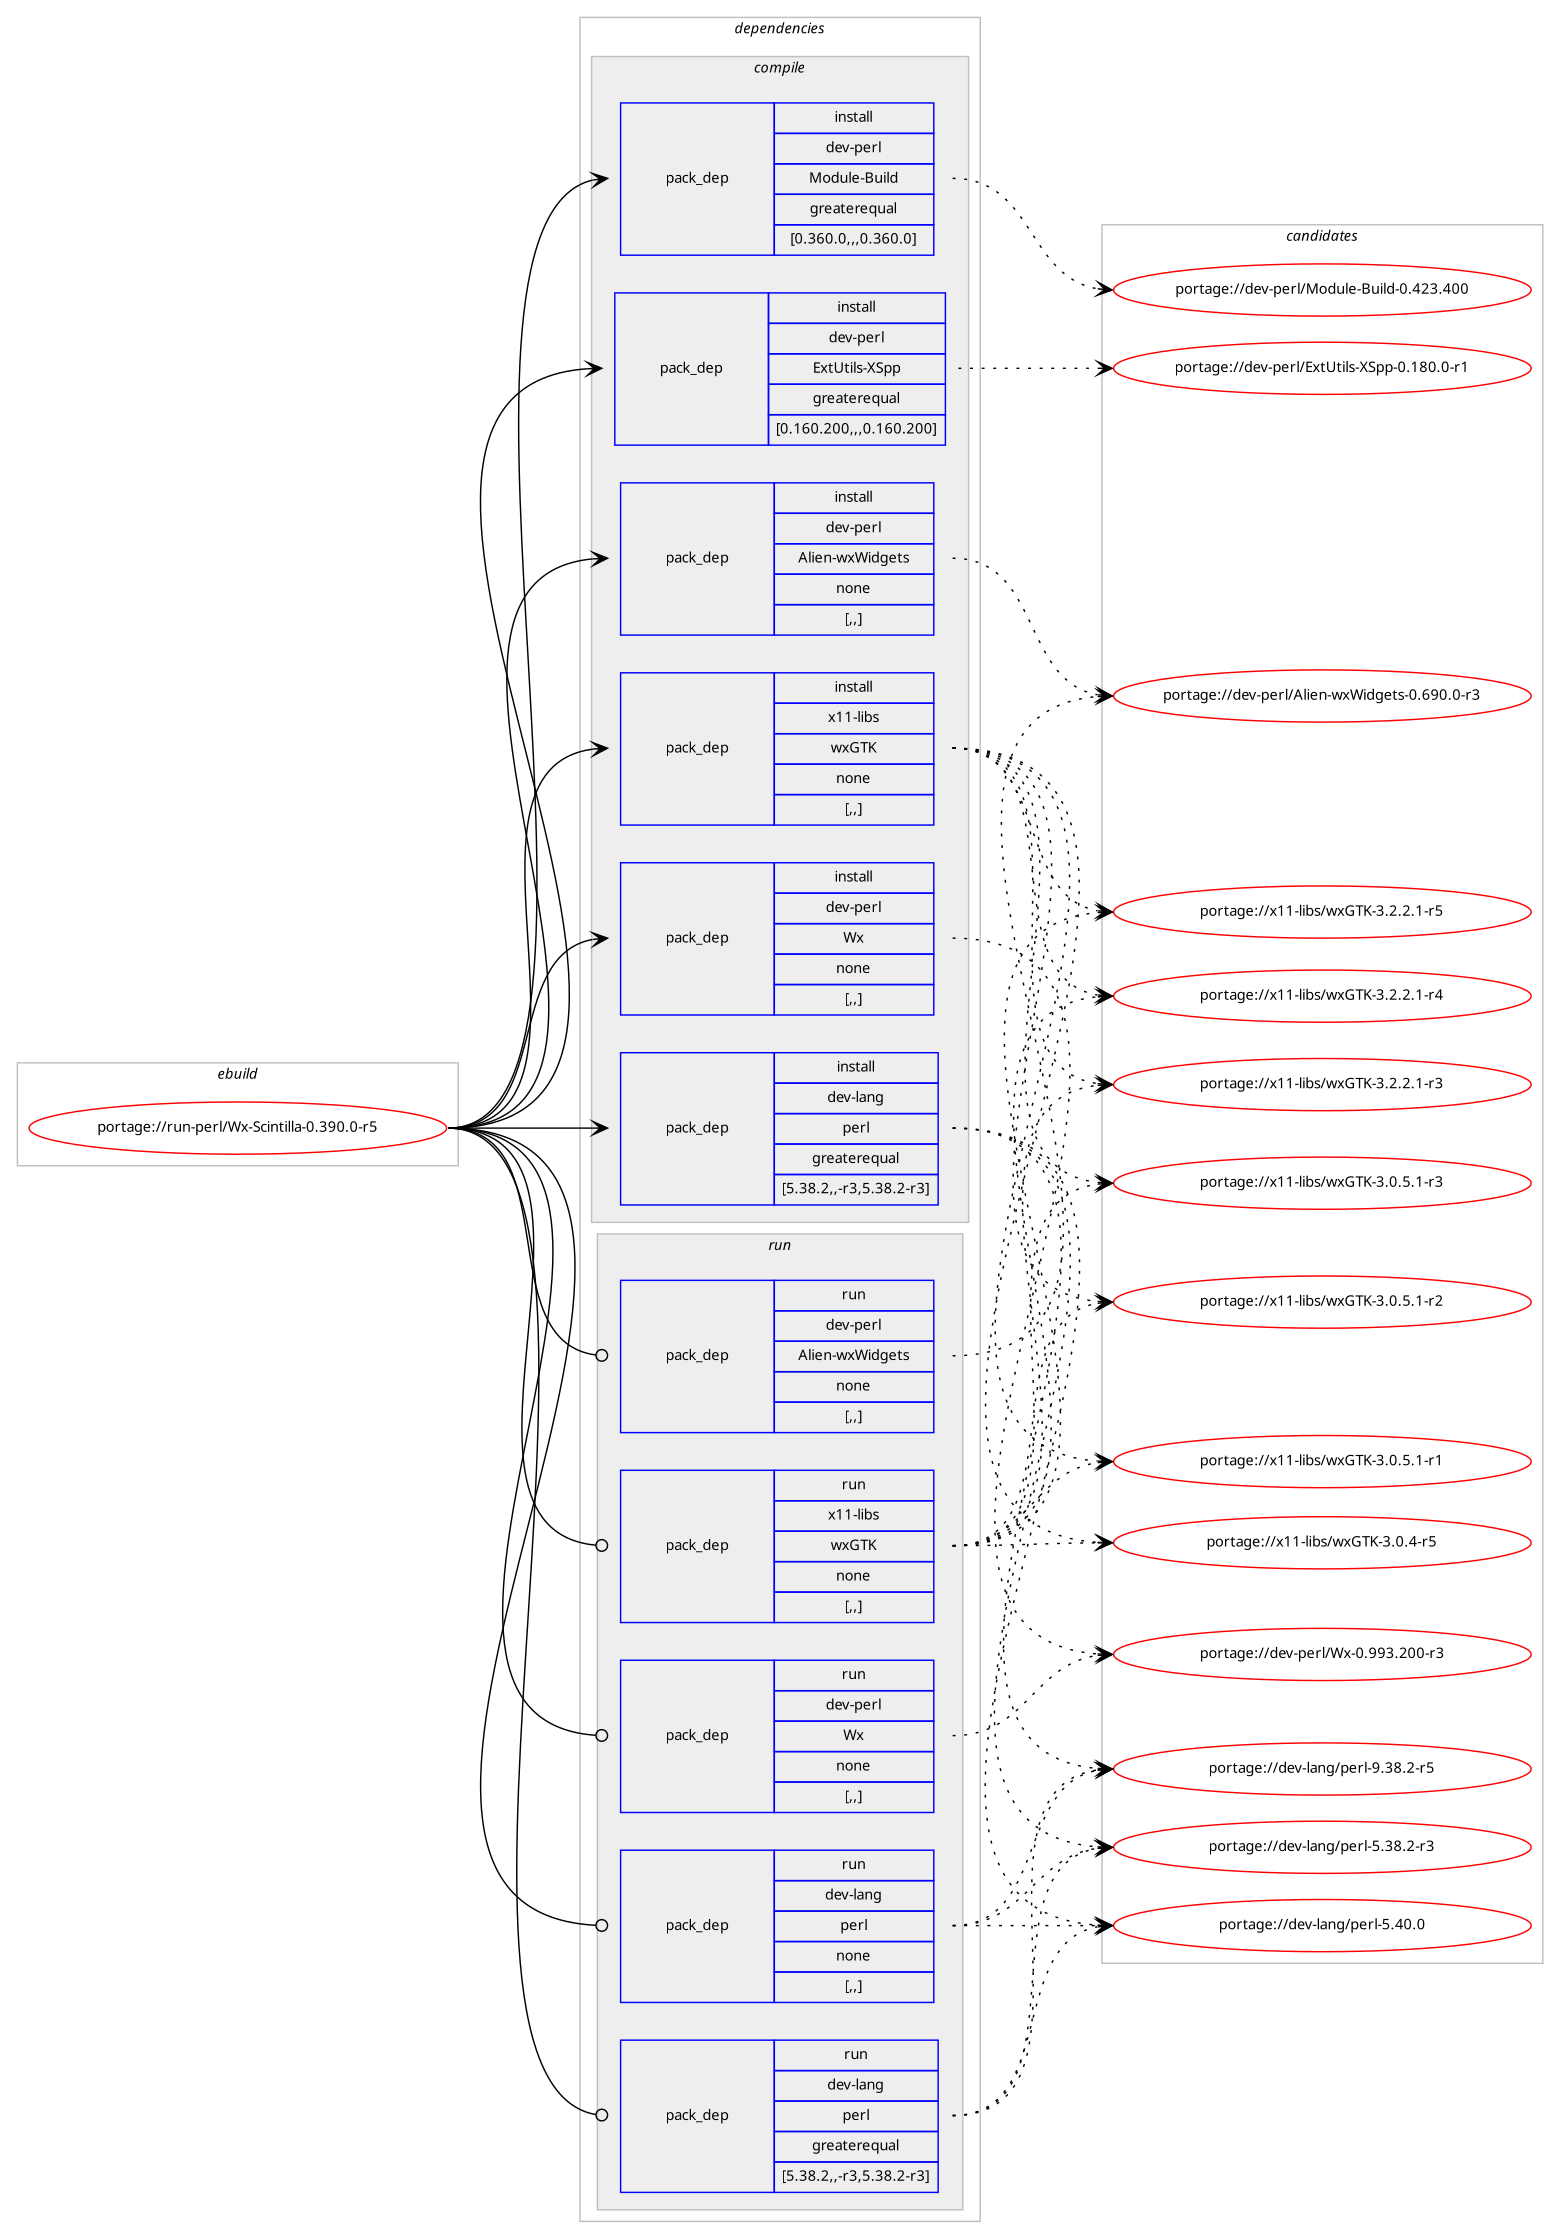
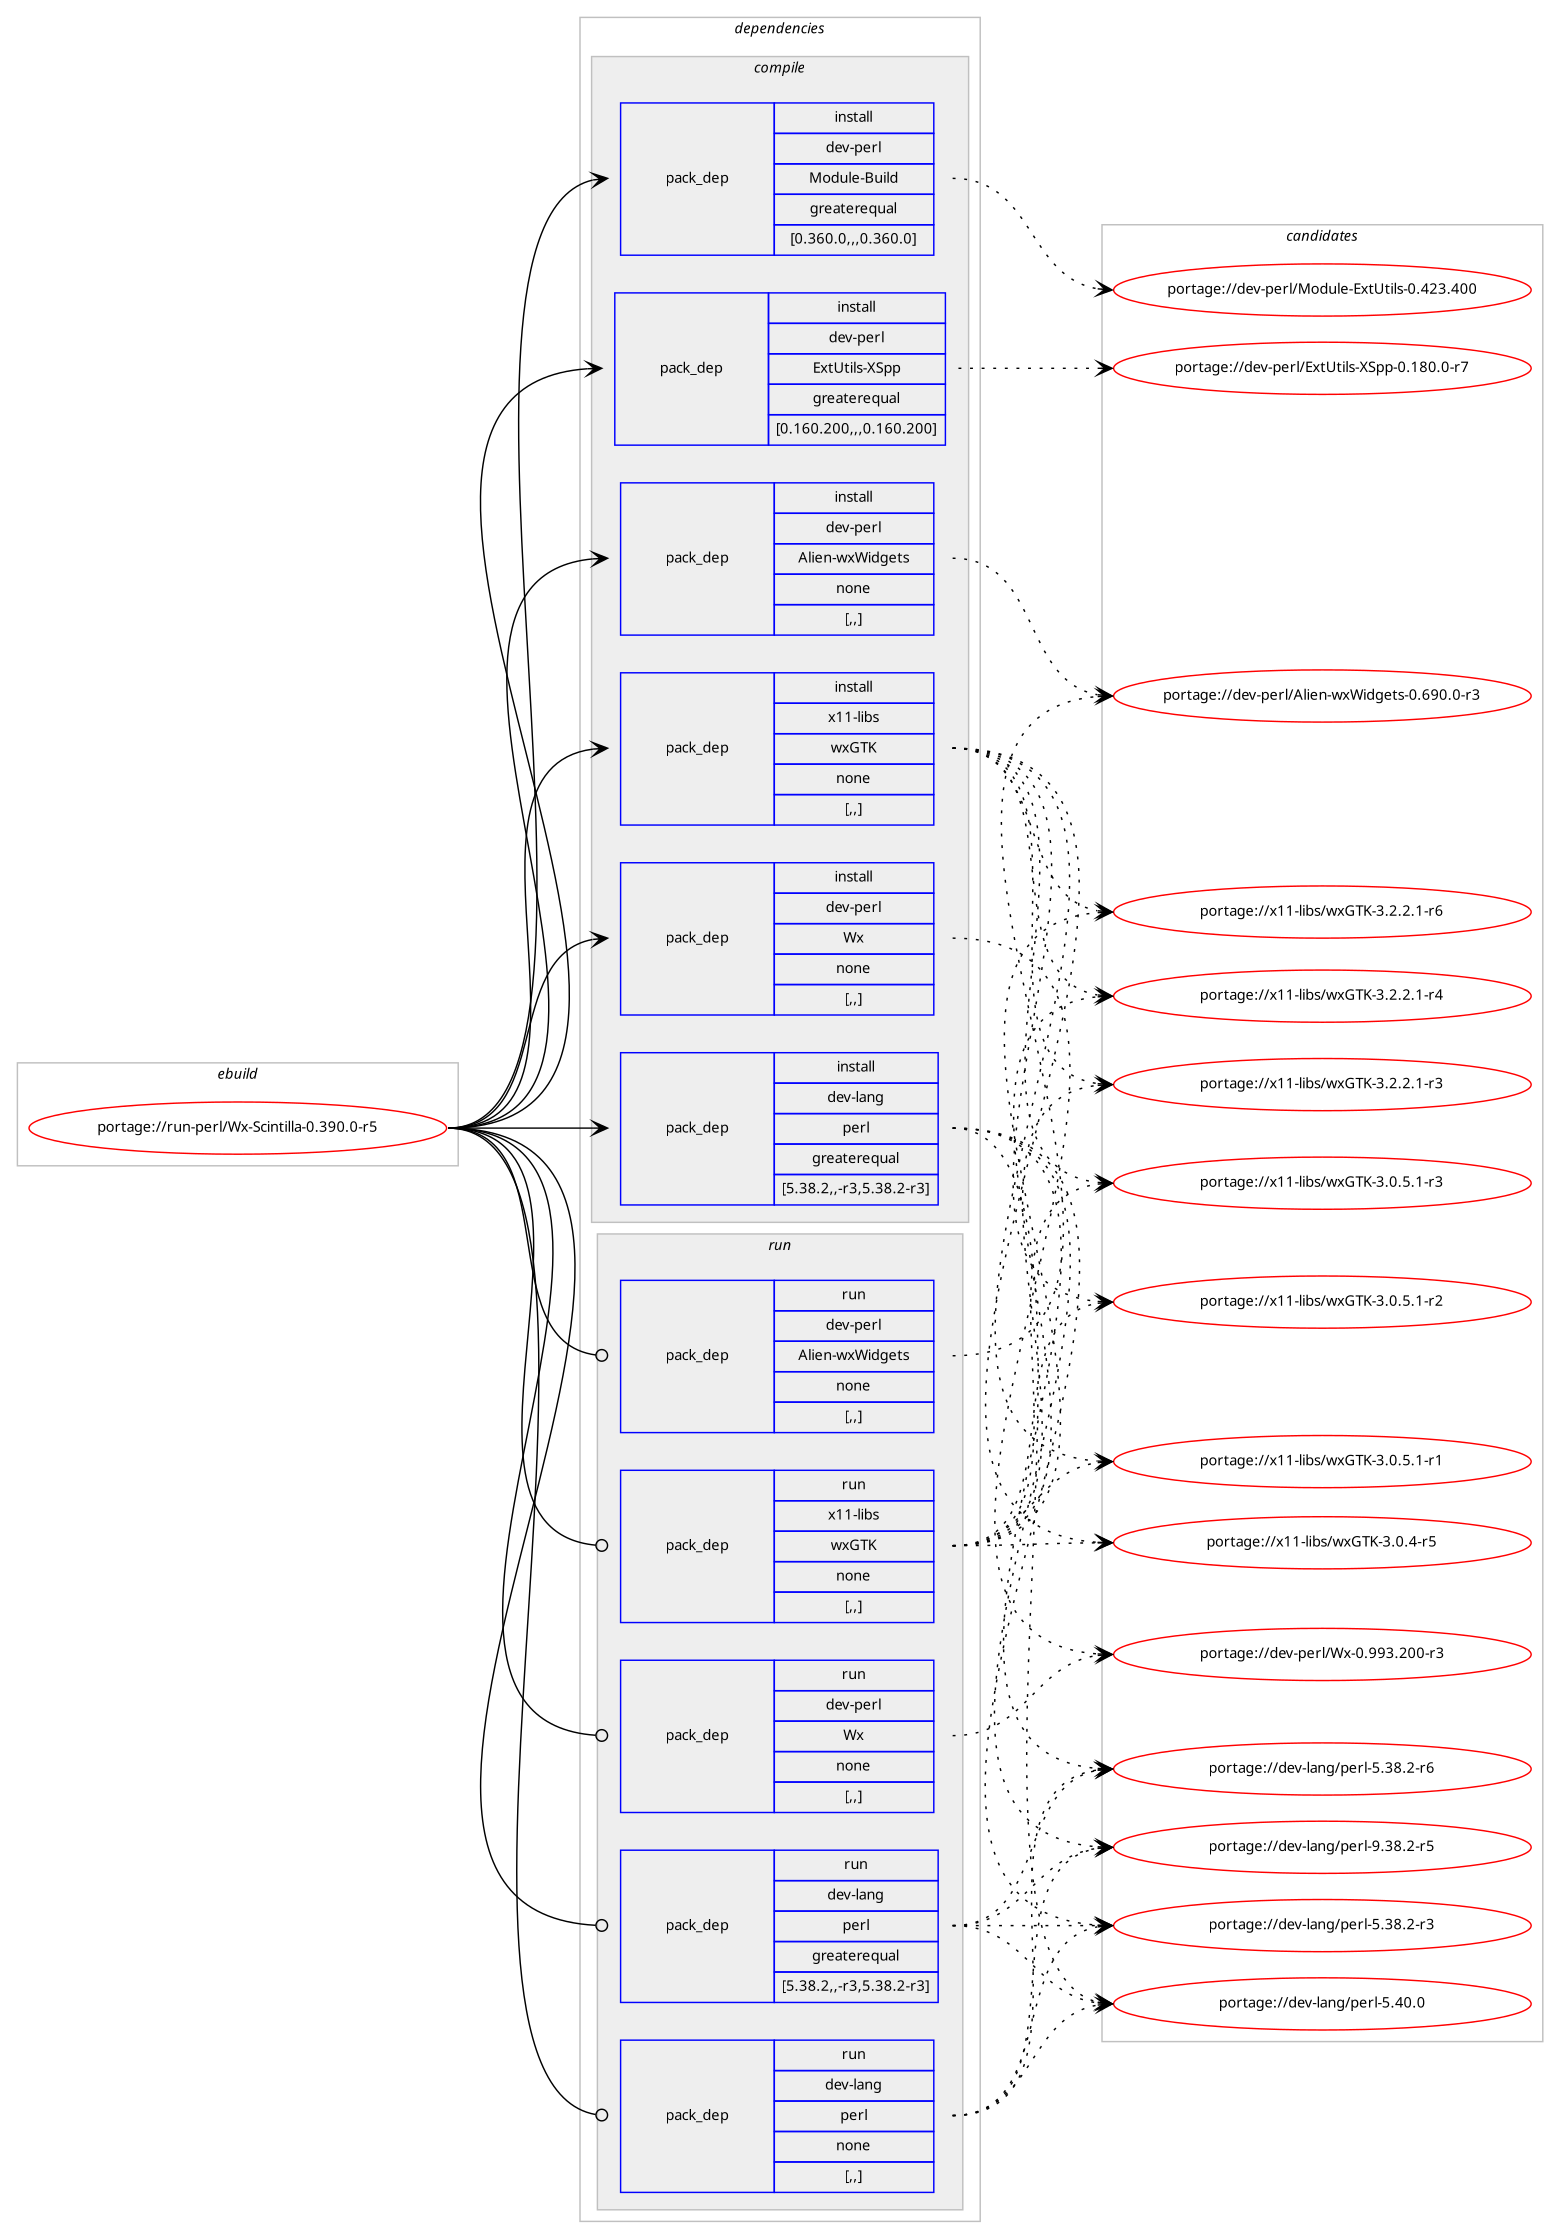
node "portage://dev-perl/Module-Build-0.423.400": label "portage://dev-perl/Module-Build-0.423.400" -> "portage://dev-perl/Module-ExtUtils-0.423.400"
node "portage://dev-perl/ExtUtils-XSpp-0.180.0-r1": label "portage://dev-perl/ExtUtils-XSpp-0.180.0-r1" -> "portage://dev-perl/ExtUtils-XSpp-0.180.0-r7"
node "portage://x11-libs/wxGTK-3.2.2.1-r5": label "portage://x11-libs/wxGTK-3.2.2.1-r5" -> "portage://x11-libs/wxGTK-3.2.2.1-r6"
node "portage://dev-lang/perl-5.38.2-r6": added
